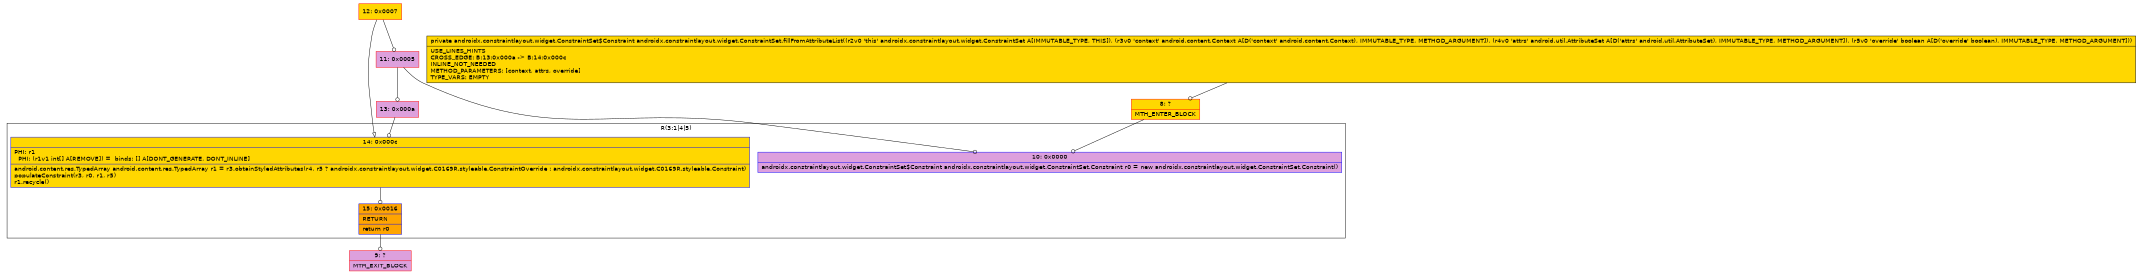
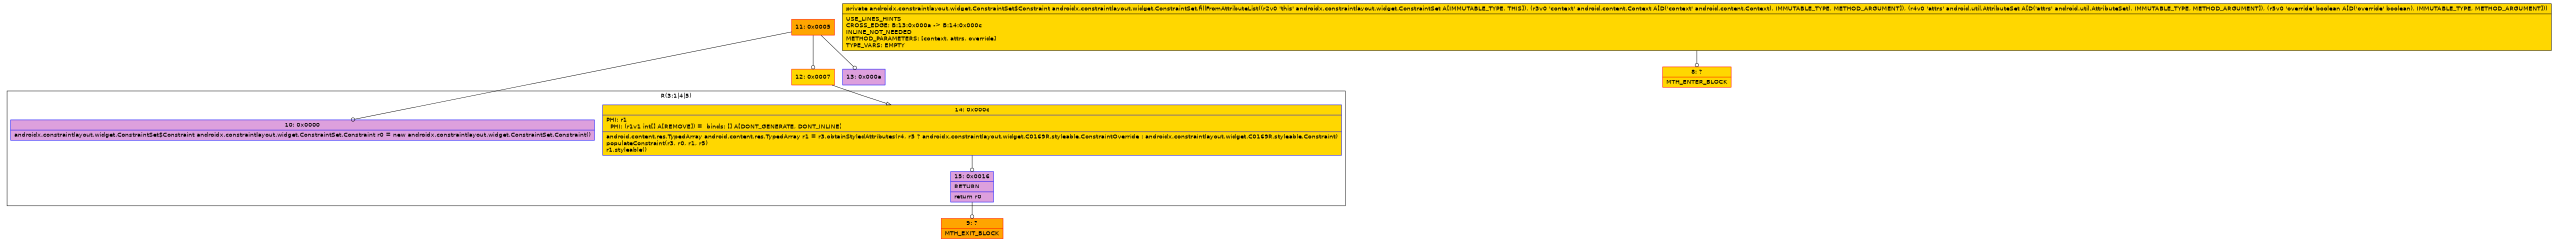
edge "12: 0x0007" -> "11: 0x0005": reversed
node "11: 0x0005": fillcolor plum -> orange
node "13: 0x000a": color red -> blue
edge "13: 0x000a" -> "14: 0x000c": removed
edge "8: ?" -> "10: 0x0000": removed
node "14: 0x000c": text "r1.recycle()" -> "r1.styleable()"
node "15: 0x0016": fillcolor orange -> plum
node "9: ?": fillcolor plum -> orange
